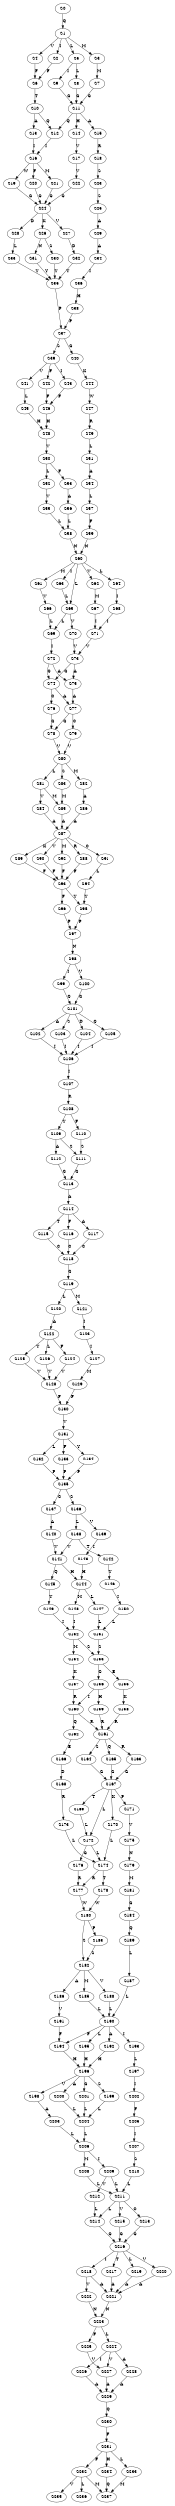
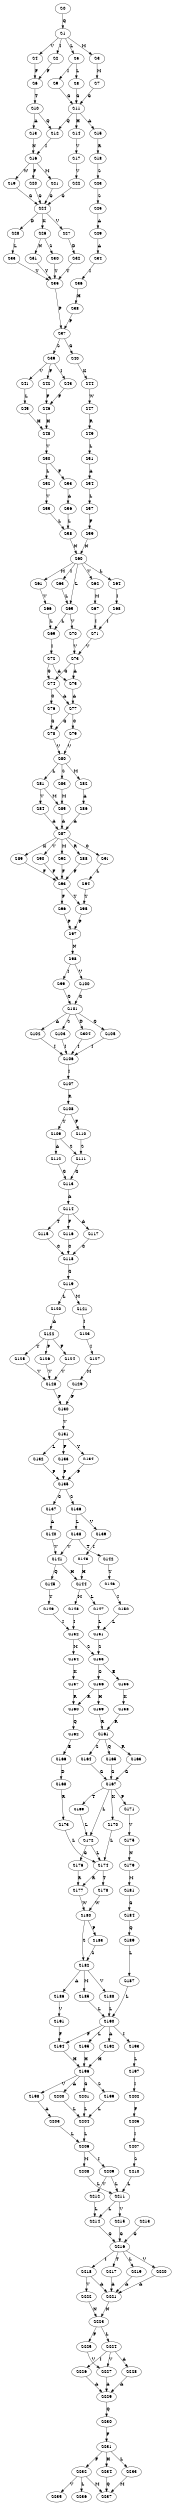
edge "S13" -> "S16": label "I" -> "N"
node "S104": label "S104" -> "S304"
edge "S122" -> "S126": label "L" -> "P"
edge "S156" -> "S160": label "I" -> "R"
edge "S160" -> "S161": removed, label "R"
edge "S211" -> "S213": removed, label "C"
